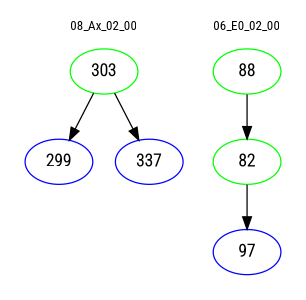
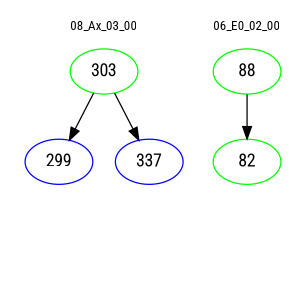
cluster "08_Ax_02_00": label "08_Ax_02_00" -> "08_Ax_03_00"
node "97": removed
